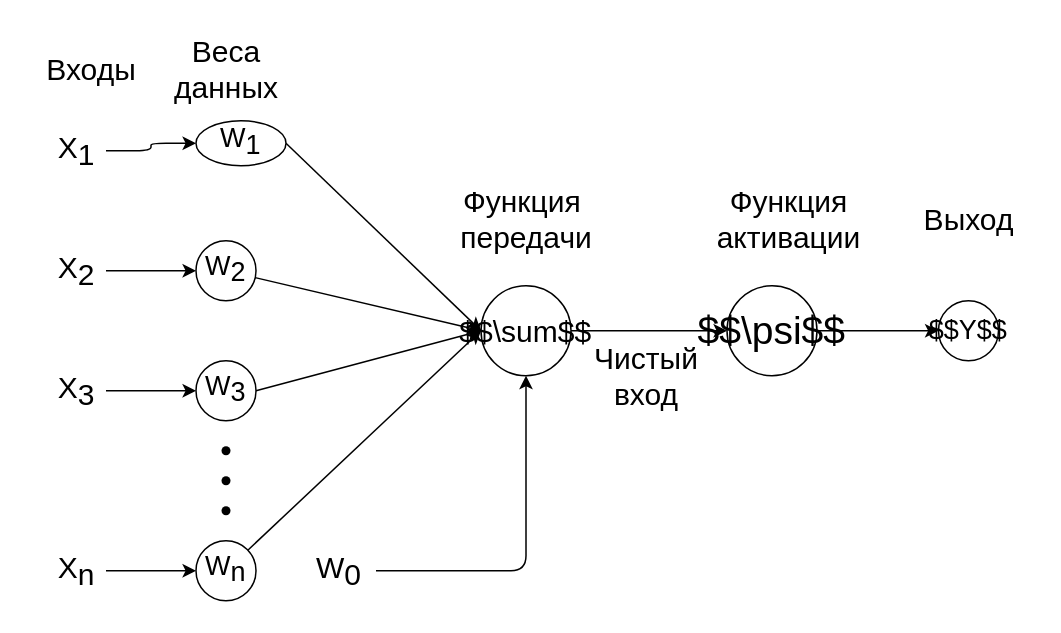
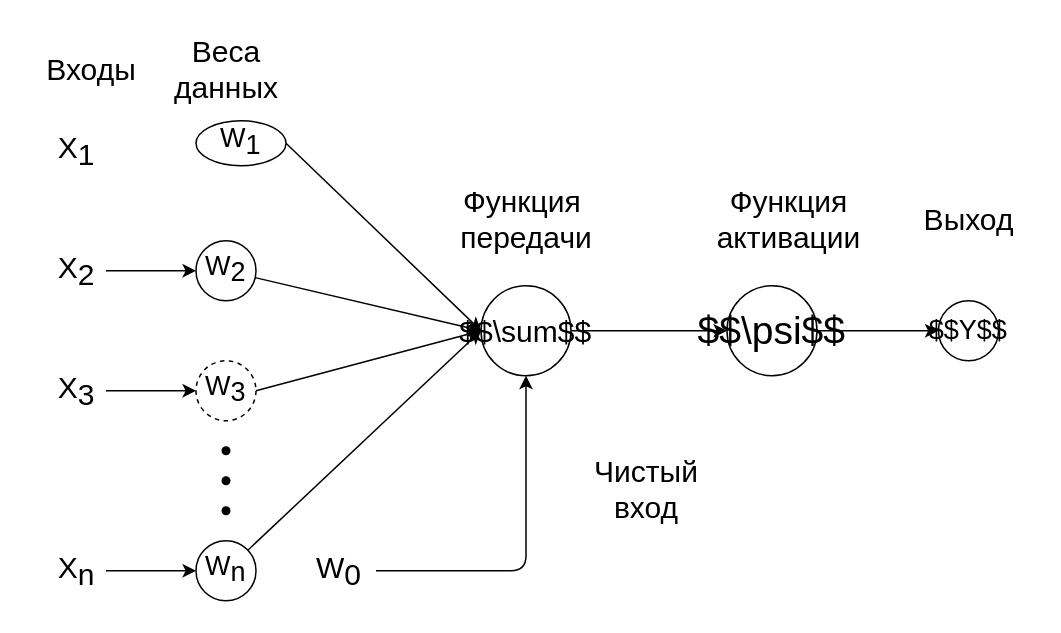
edge "X1" -> "W1": removed
node "Чистый вход": moved (646, 376) -> (646, 488)
node "W3": style solid -> dashed
